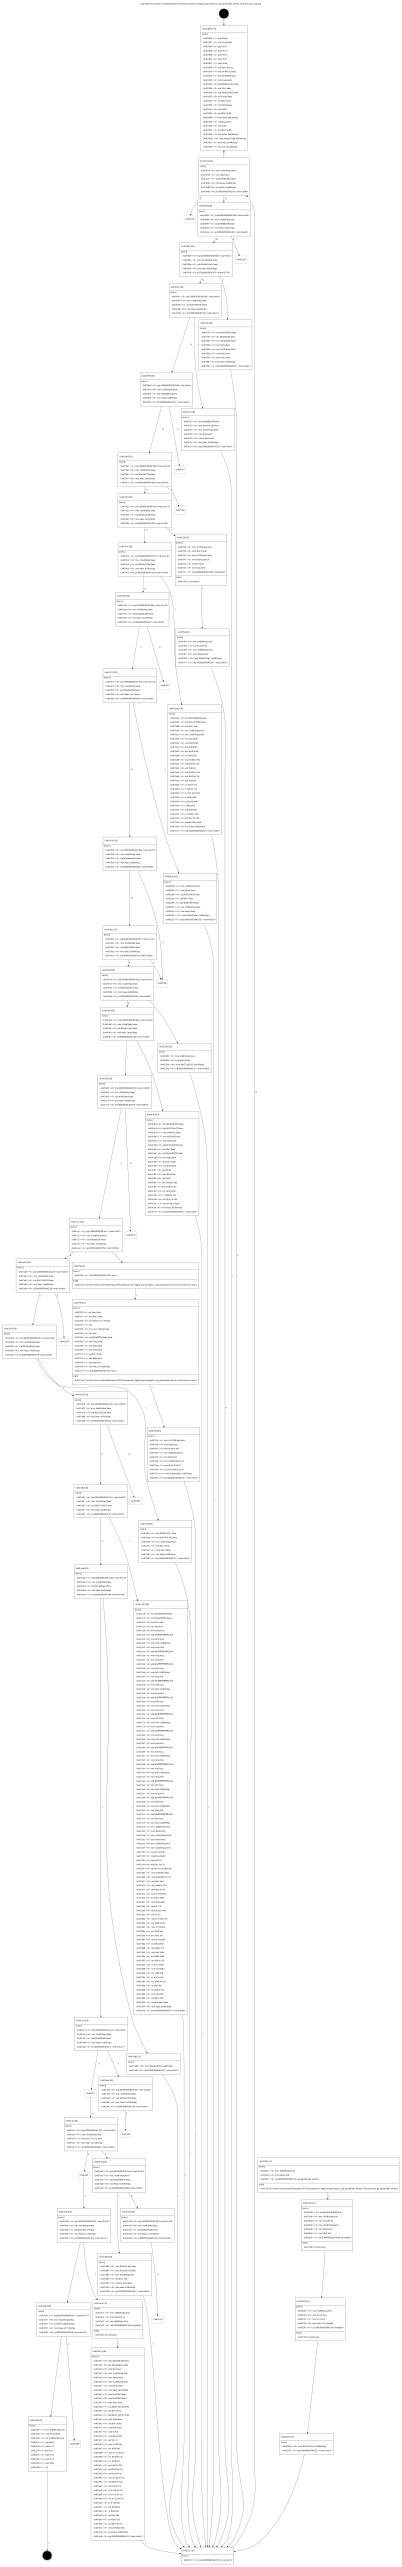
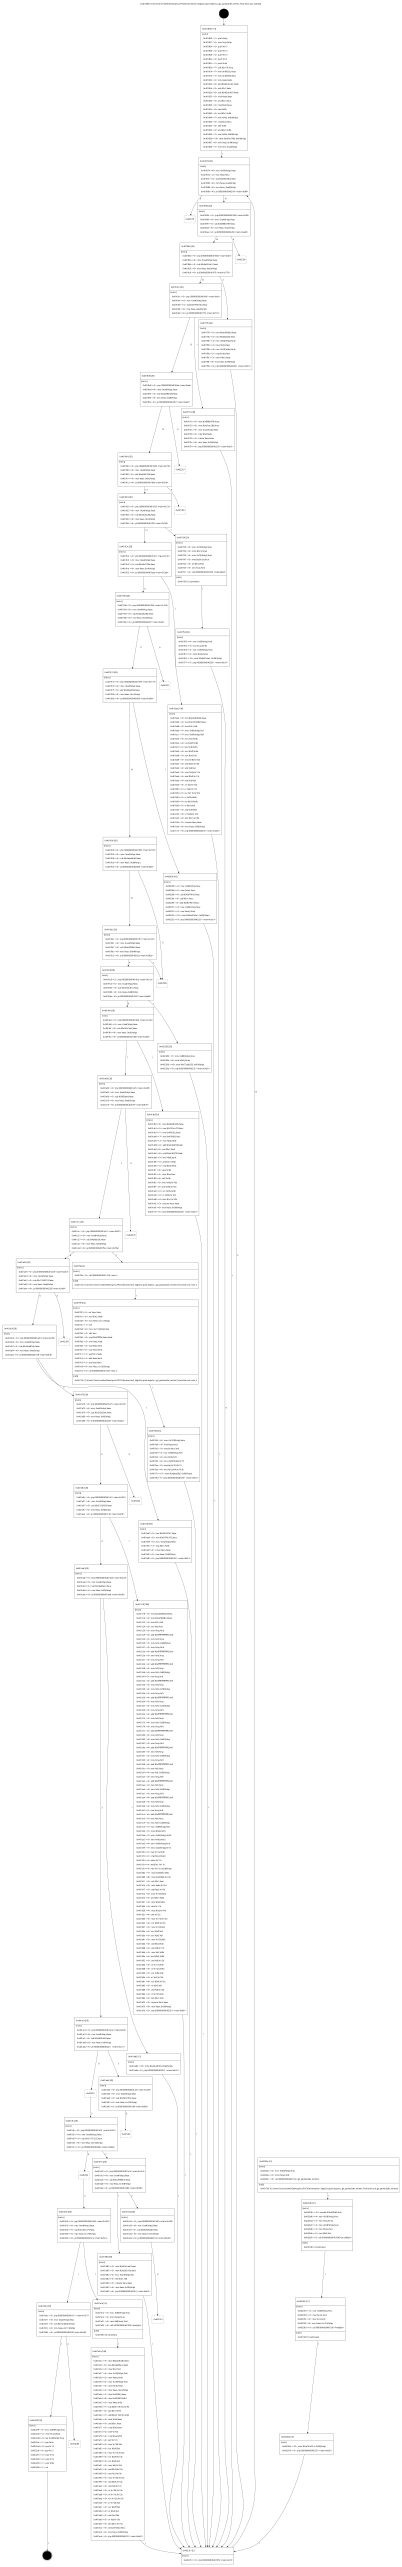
edge "0x401874 [32]" -> "0x401800 [116]": reversed
